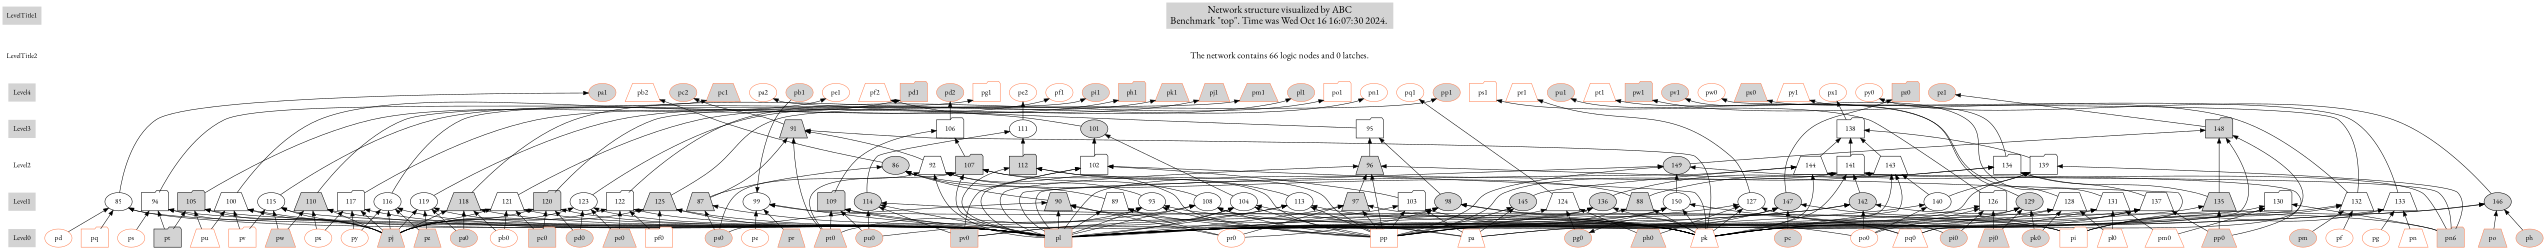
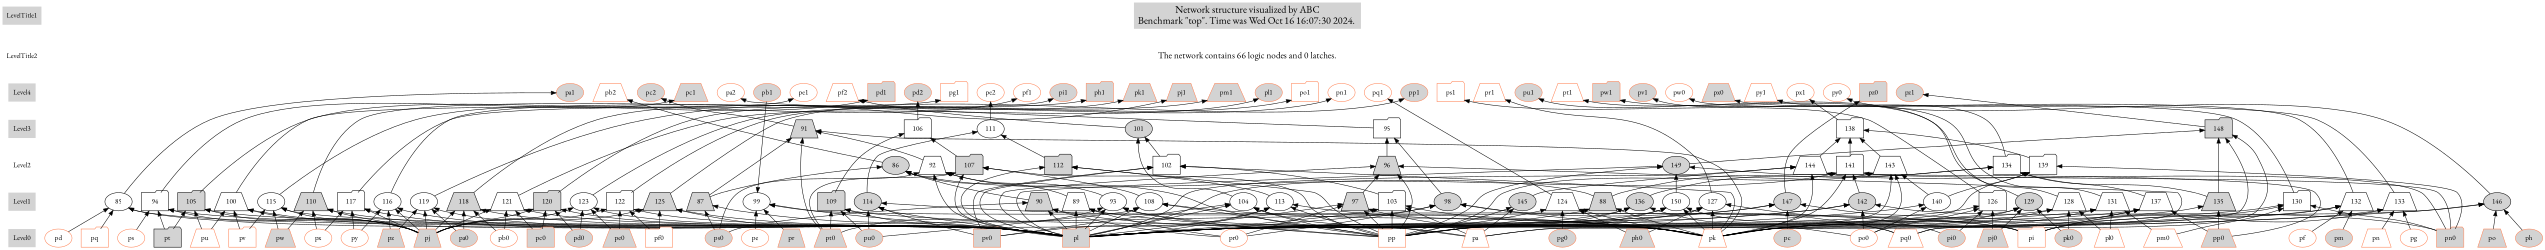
edge "132" -> "pw1": now "130" -> "pw1"
edge "pk" -> "pg0": now "pk" -> "124"
node "pn6": label "pn6" -> "pn0"
